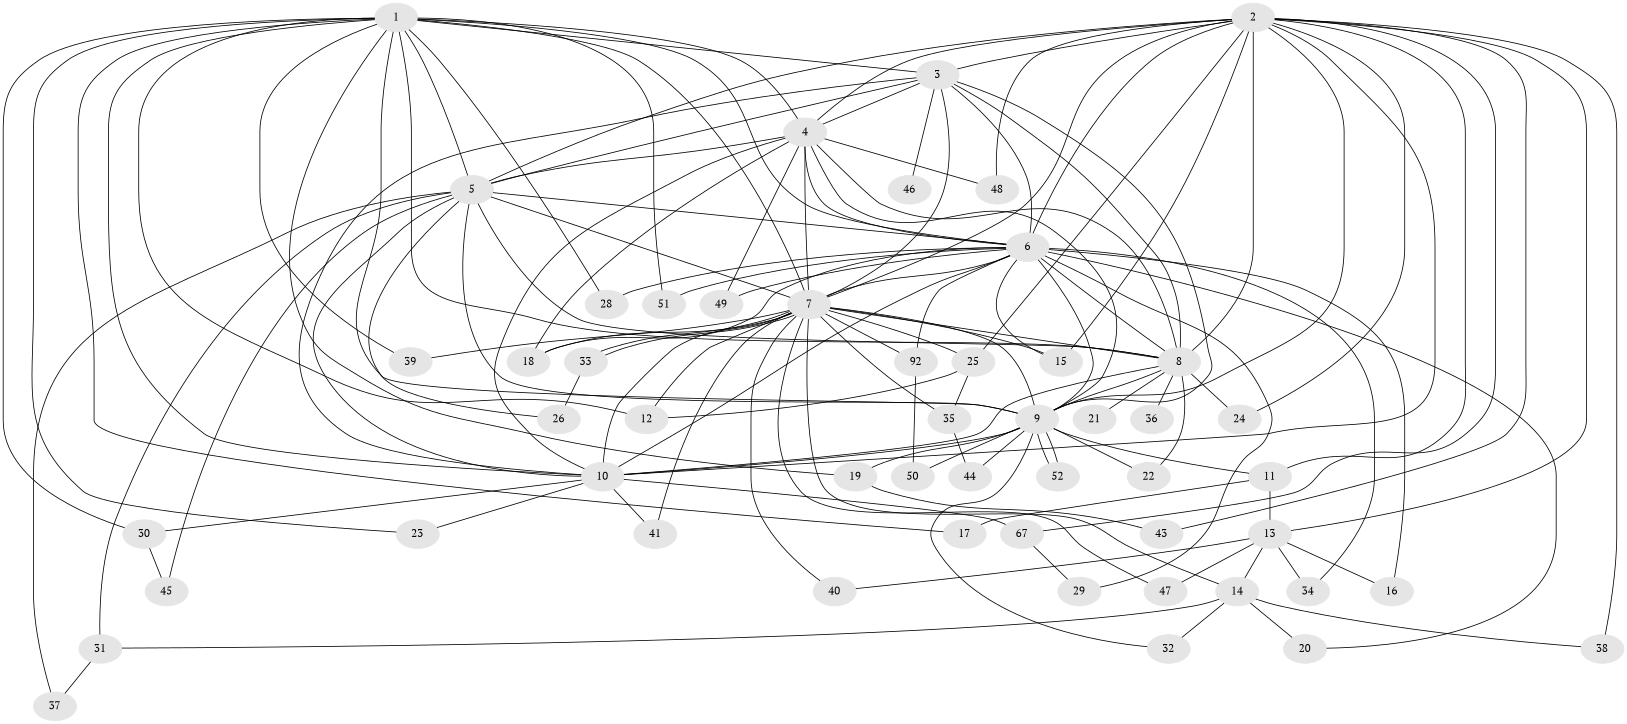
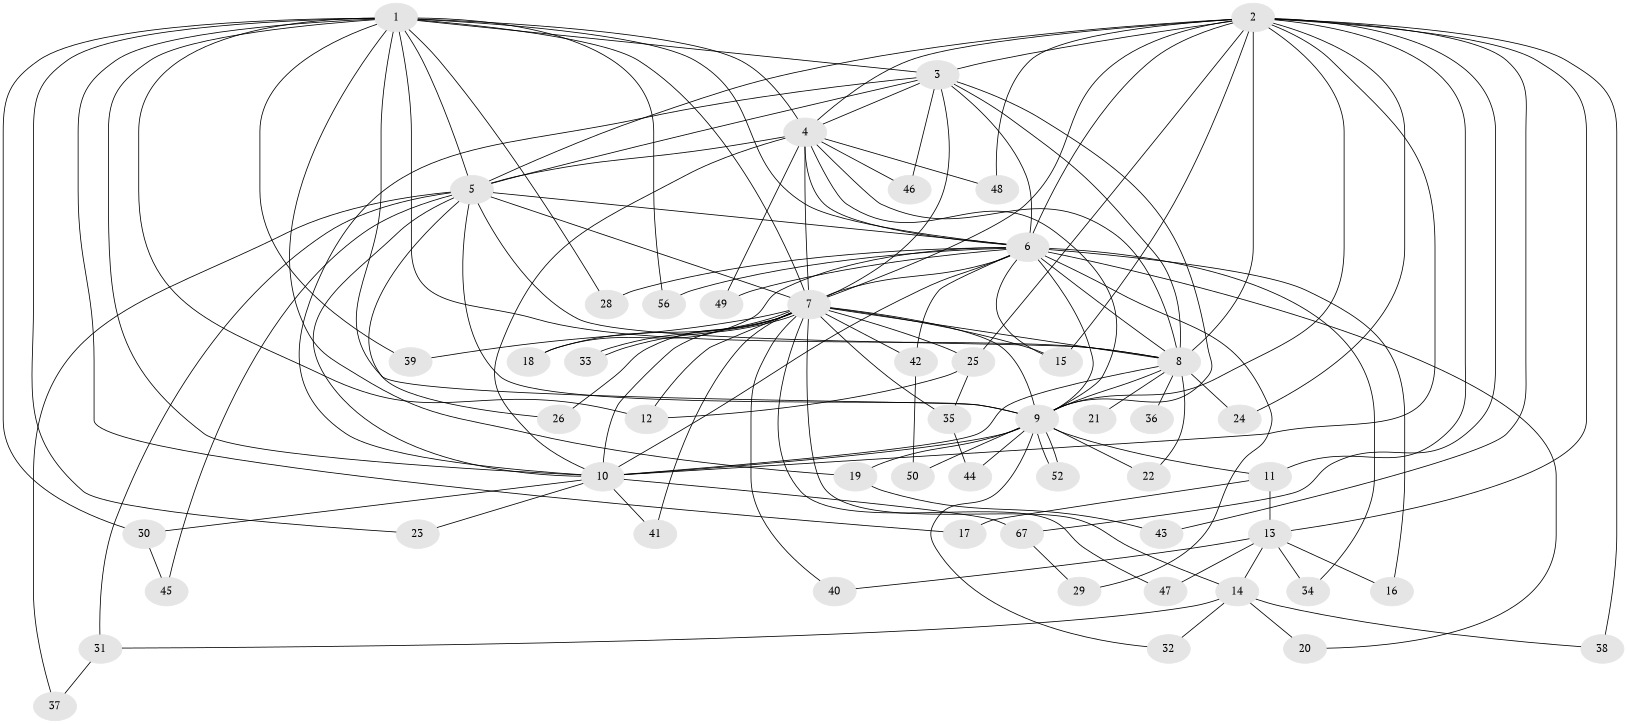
edge "4" -- "18": now "4" -- "46"
node "51": label "51" -> "56"
node "92": label "92" -> "42"
edge "33" -- "26": now "7" -- "26"
